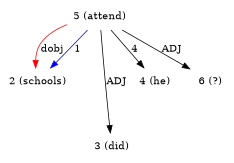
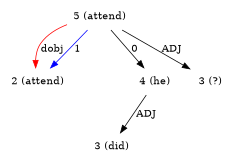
edge "5 (attend)" -> "4 (he)": label "4" -> "0"
edge "5 (attend)" -> "3 (did)": now "4 (he)" -> "3 (did)"
node "2 (schools)": label "2 (schools)" -> "2 (attend)"
node "6 (?)": label "6 (?)" -> "3 (?)"
